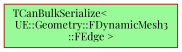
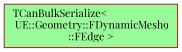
node "TCanBulkSerialize< UE::Geometry::FDynamicMesh3 ::FEdge >": label "TCanBulkSerialize< UE::Geometry::FDynamicMesh3 ::FEdge >" -> "TCanBulkSerialize< UE::Geometry::FDynamicMesh9 ::FEdge >"
